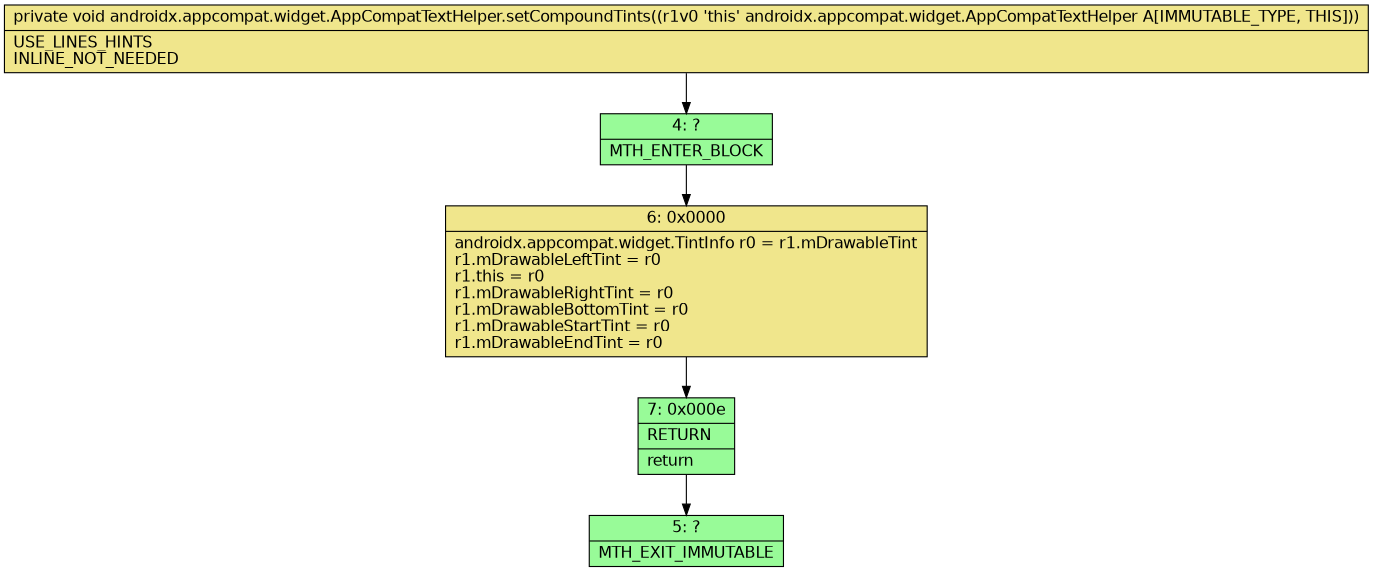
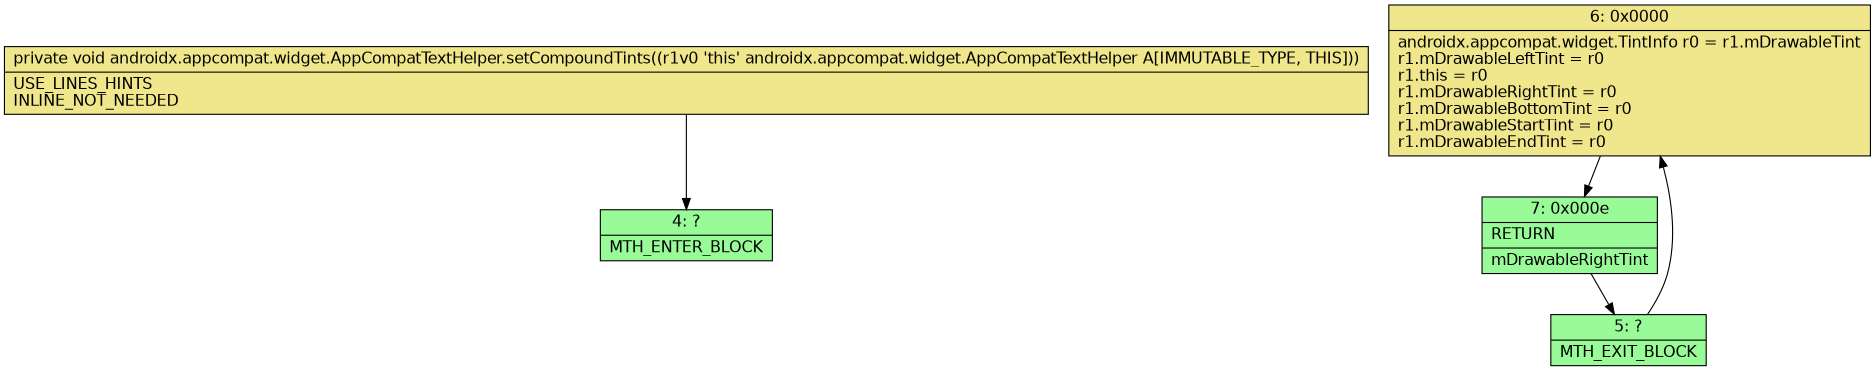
edge "4: ?" -> "6: 0x0000": now "5: ?" -> "6: 0x0000"
node "7: 0x000e": text "return" -> "mDrawableRightTint"
node "5: ?": text "MTH_EXIT_IMMUTABLE" -> "MTH_EXIT_BLOCK"
